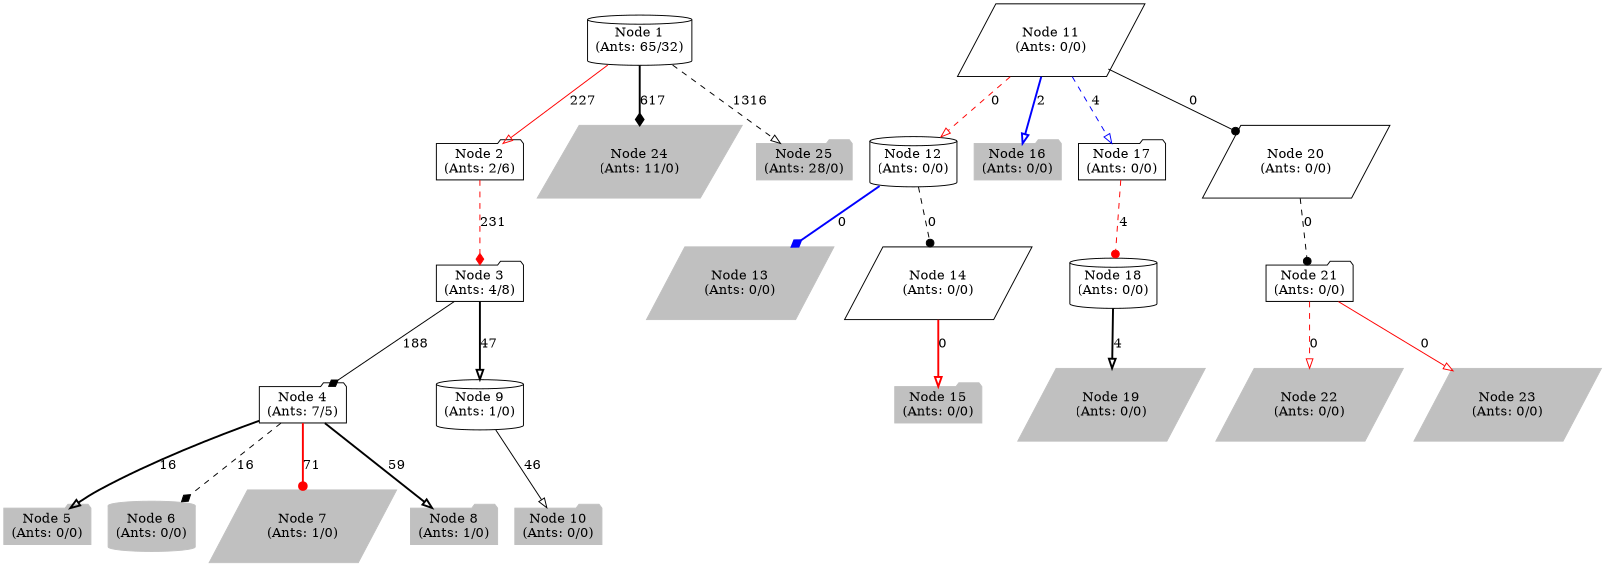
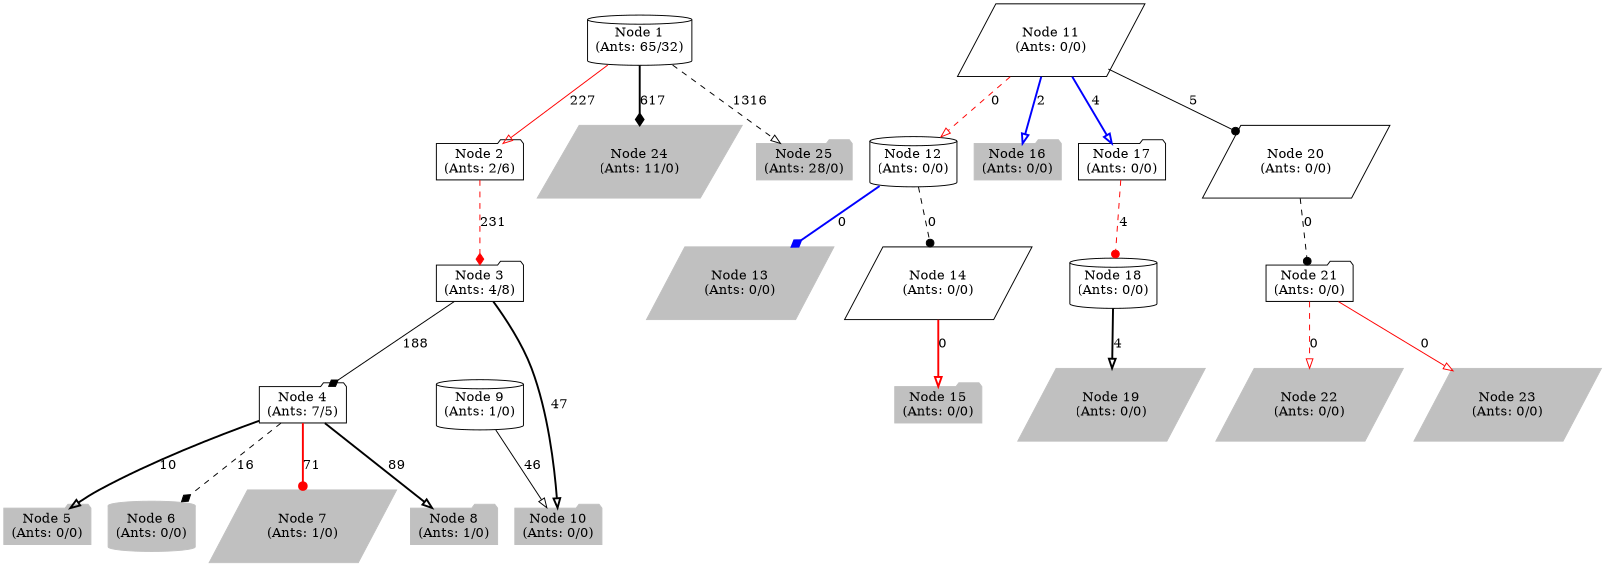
edge "Node 11 (Ants: 0/0)" -> "Node 20 (Ants: 0/0)": label "0" -> "5"
edge "Node 11 (Ants: 0/0)" -> "Node 17 (Ants: 0/0)": style dashed -> bold
edge "Node 3 (Ants: 4/8)" -> "Node 9 (Ants: 1/0)": now "Node 3 (Ants: 4/8)" -> "Node 10 (Ants: 0/0)"
edge "Node 4 (Ants: 7/5)" -> "Node 5 (Ants: 0/0)": label "16" -> "10"
edge "Node 4 (Ants: 7/5)" -> "Node 8 (Ants: 1/0)": label "59" -> "89"
